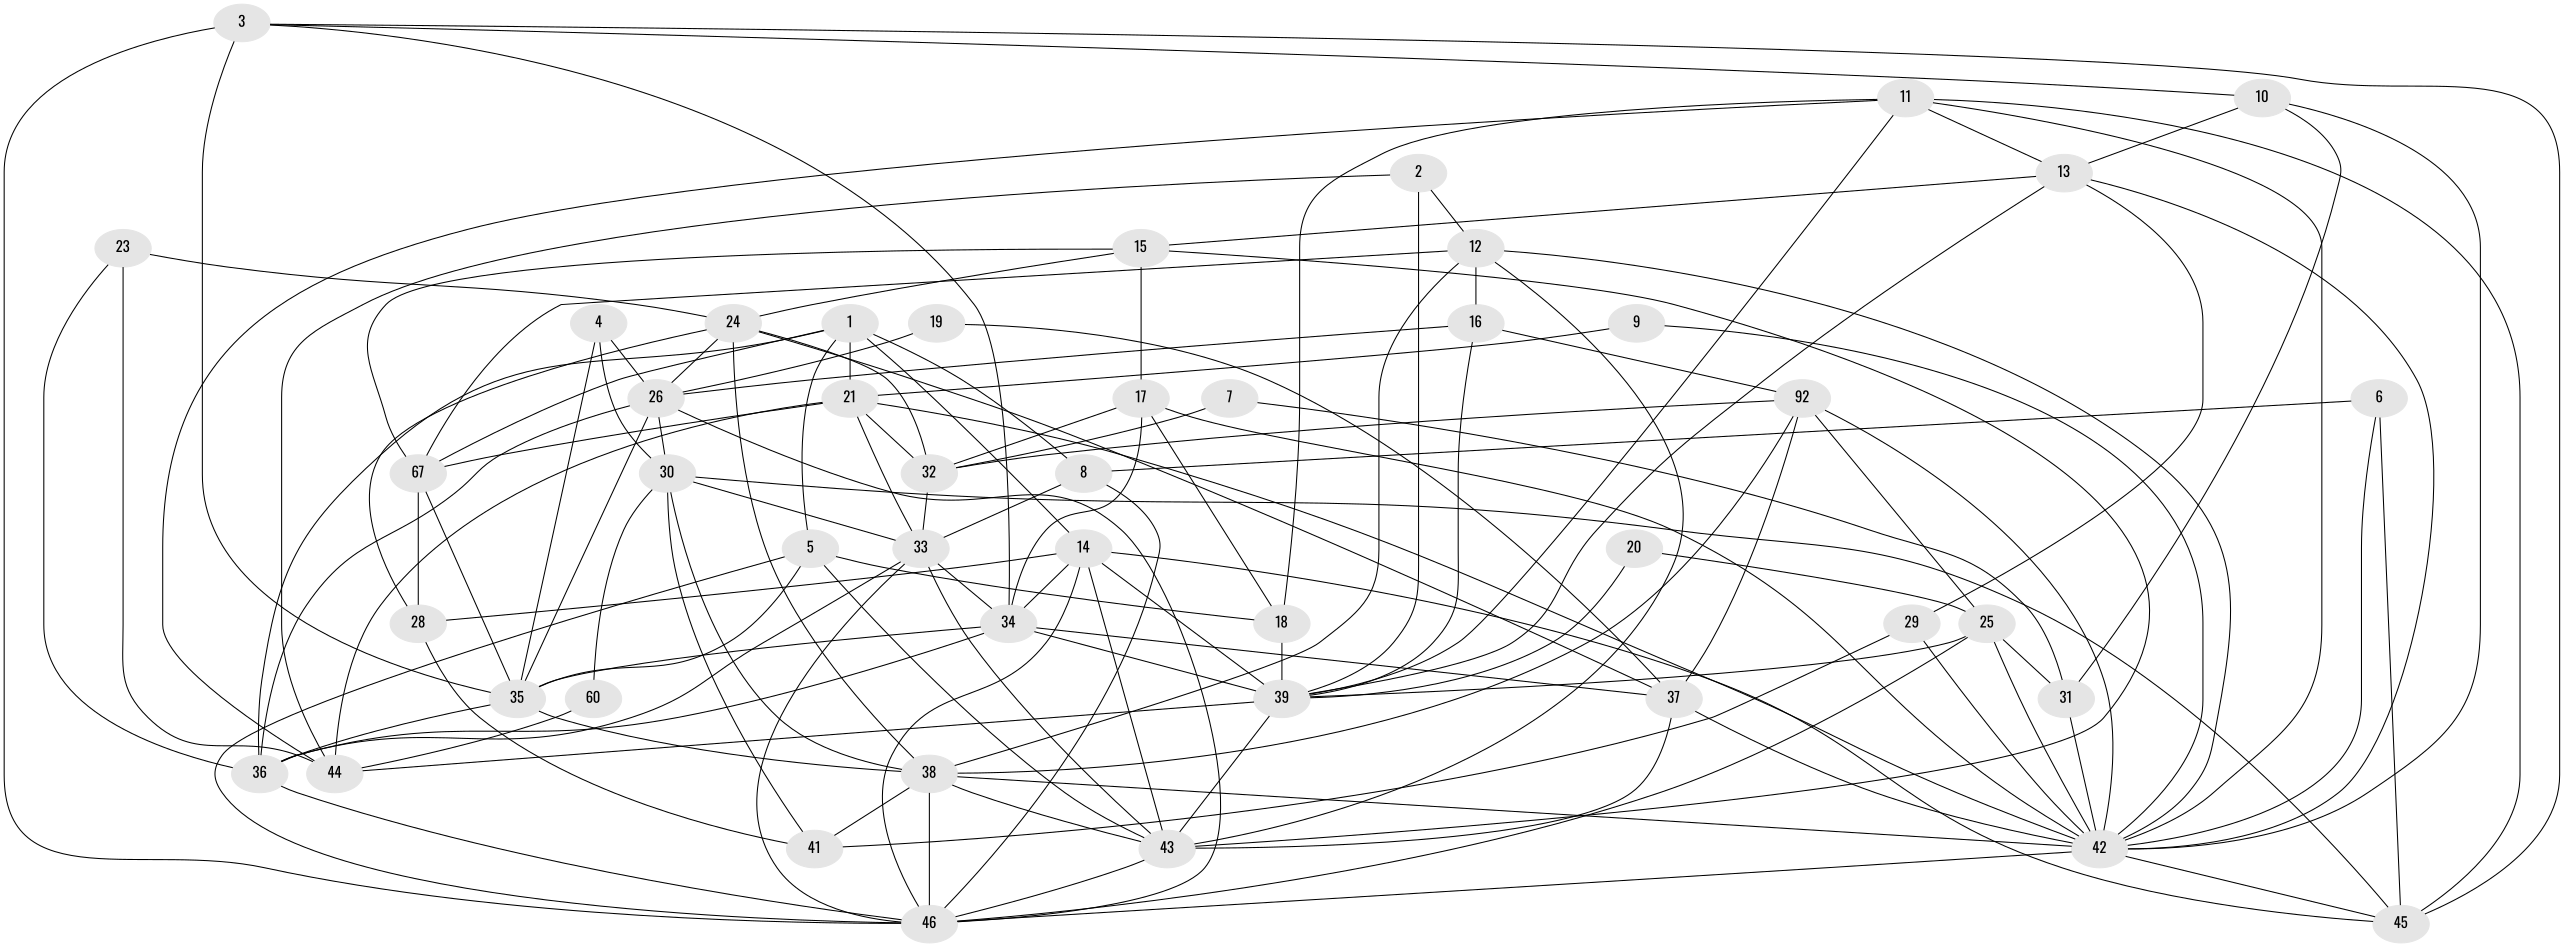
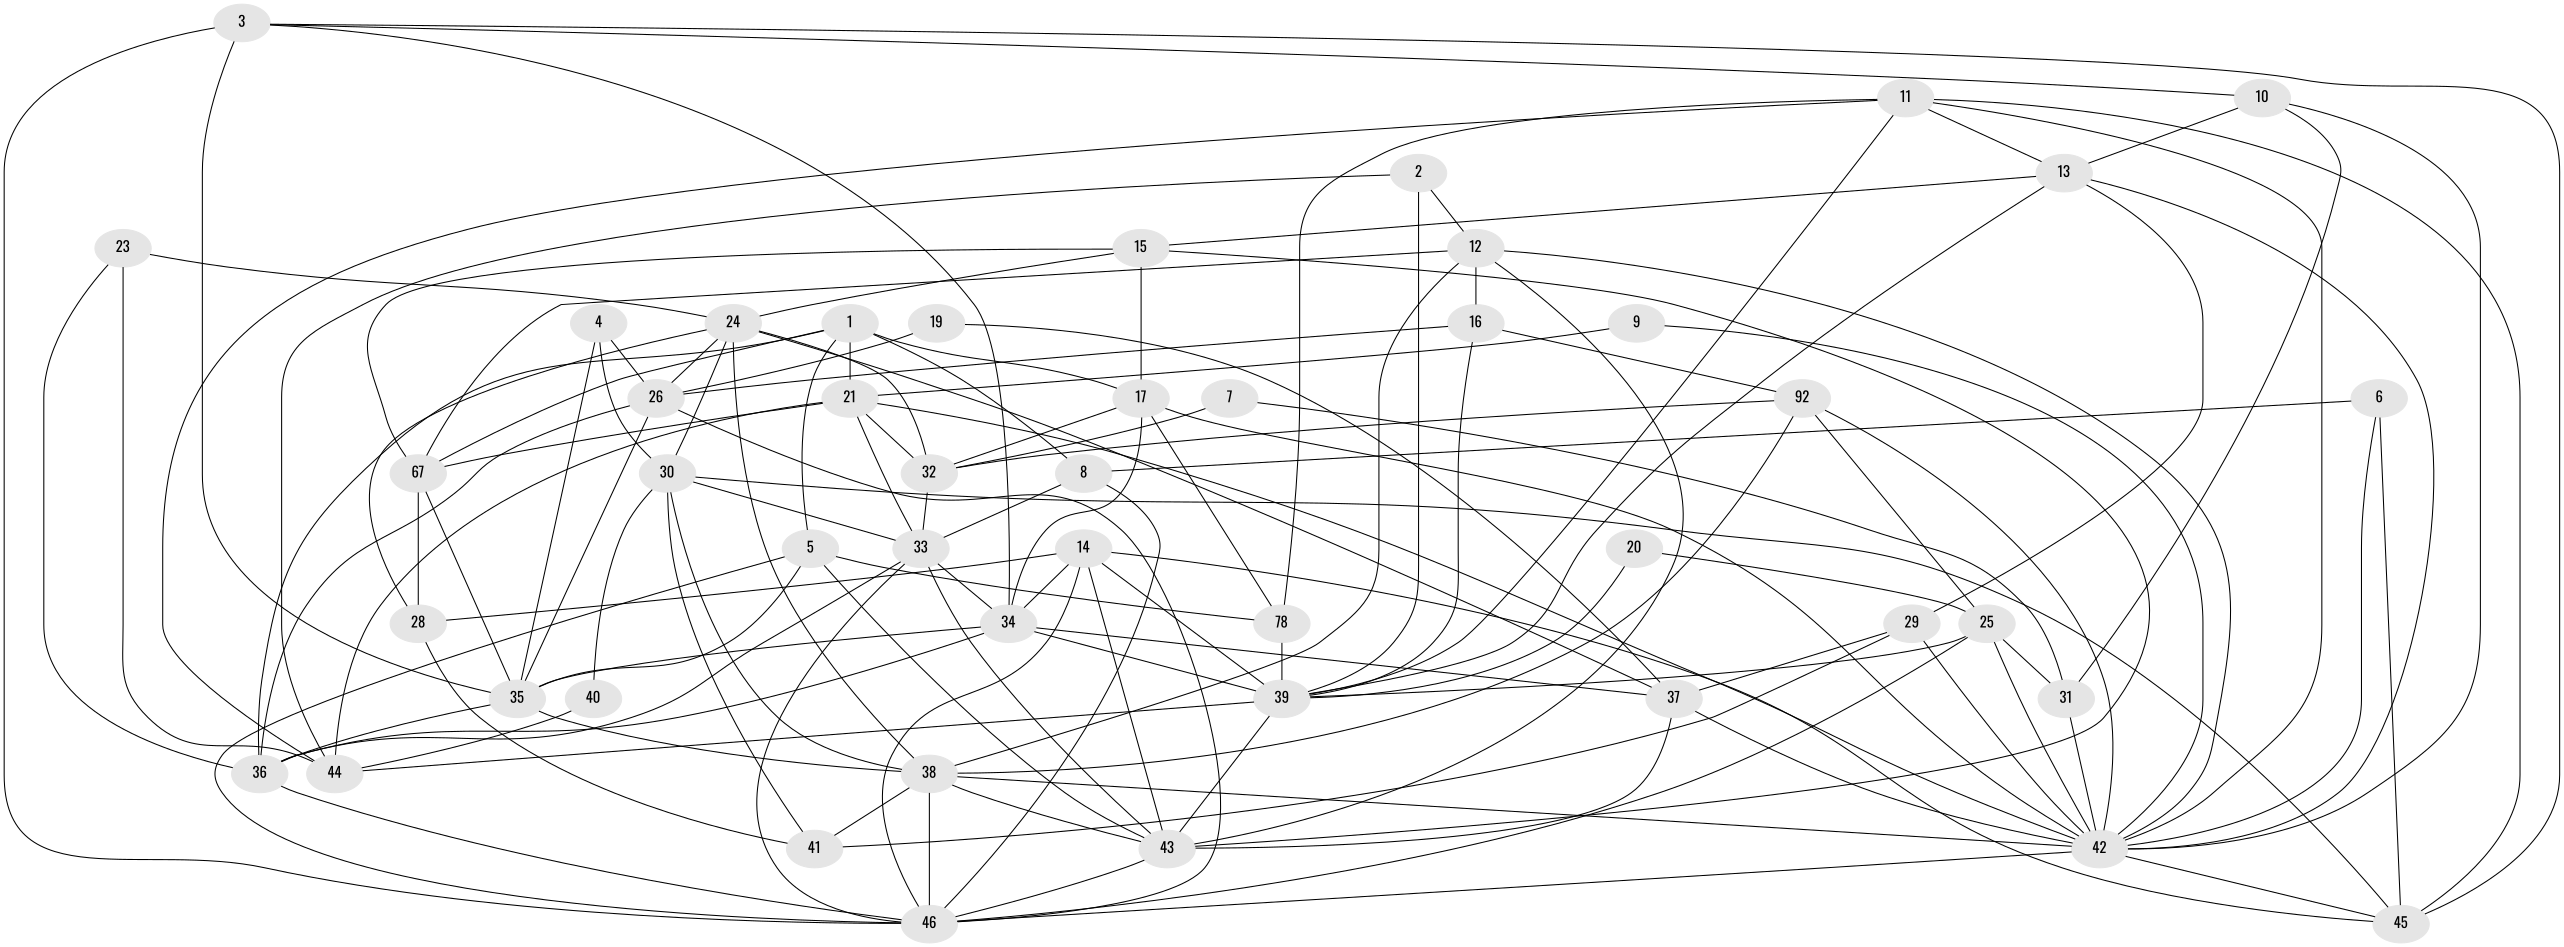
edge "1" -- "14": now "1" -- "17"
edge "26" -- "30": now "24" -- "30"
edge "92" -- "37": now "29" -- "37"
node "18": label "18" -> "78"
node "60": label "60" -> "40"
